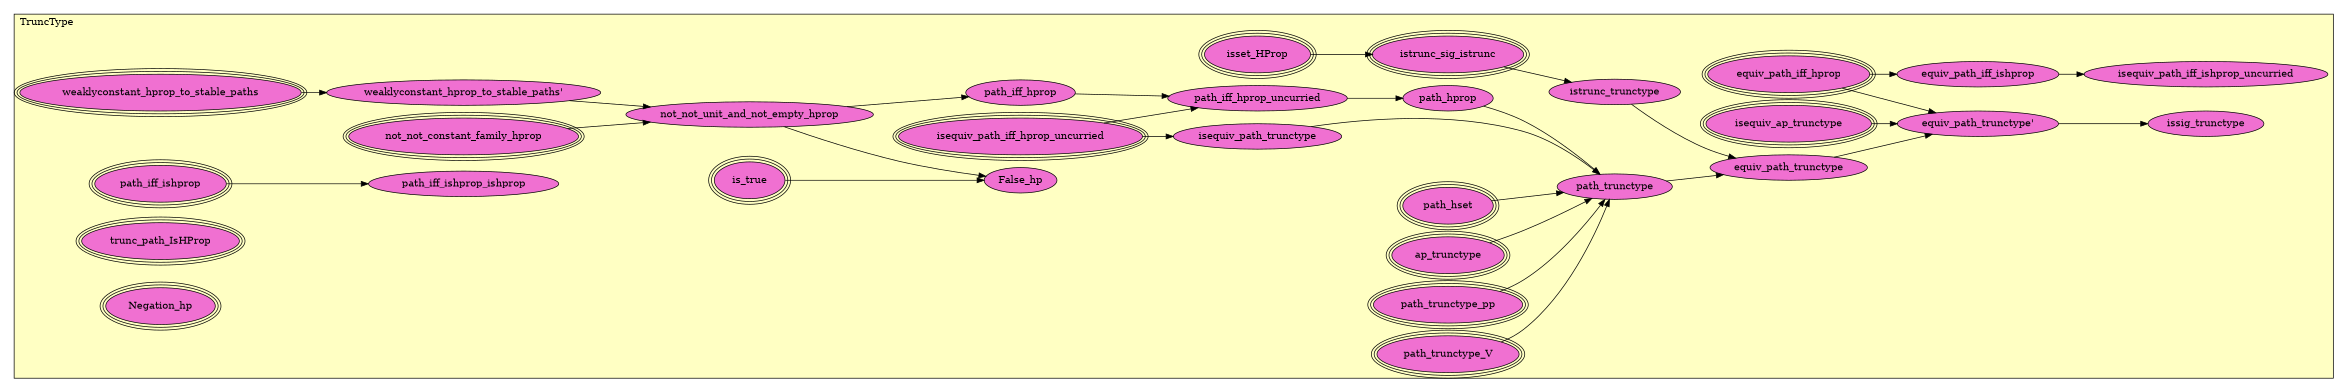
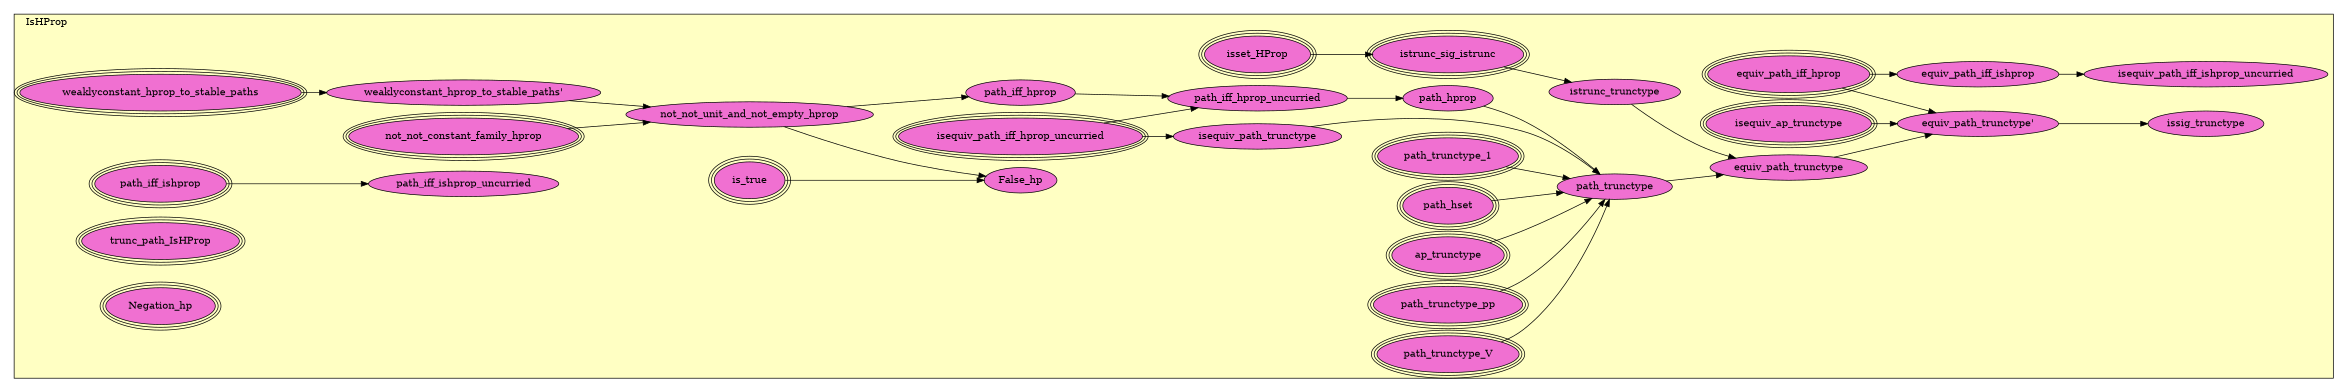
cluster "TruncType": label "TruncType" -> "IsHProp"
node "path_trunctype_1": added
node "path_iff_ishprop_ishprop": label "path_iff_ishprop_ishprop" -> "path_iff_ishprop_uncurried"
